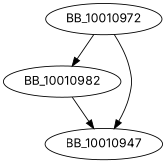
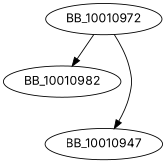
edge "BB_10010982" -> "BB_10010947": removed
